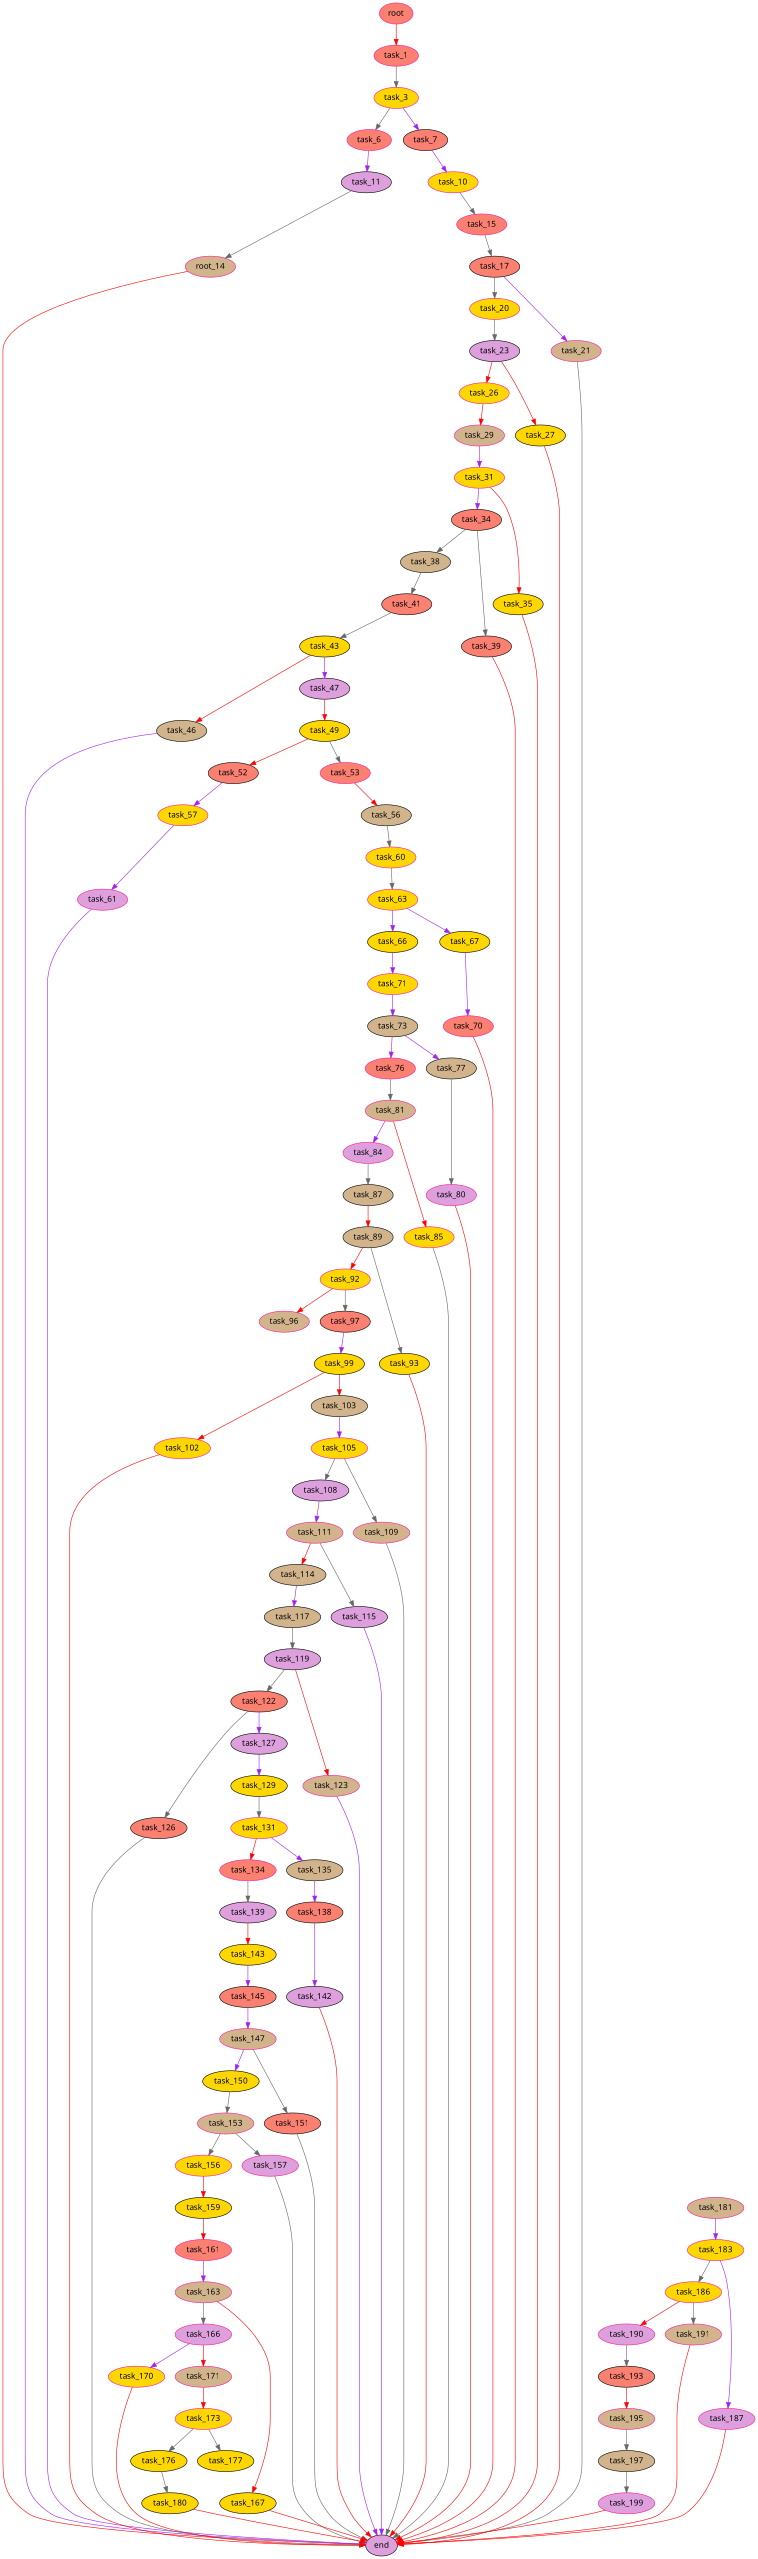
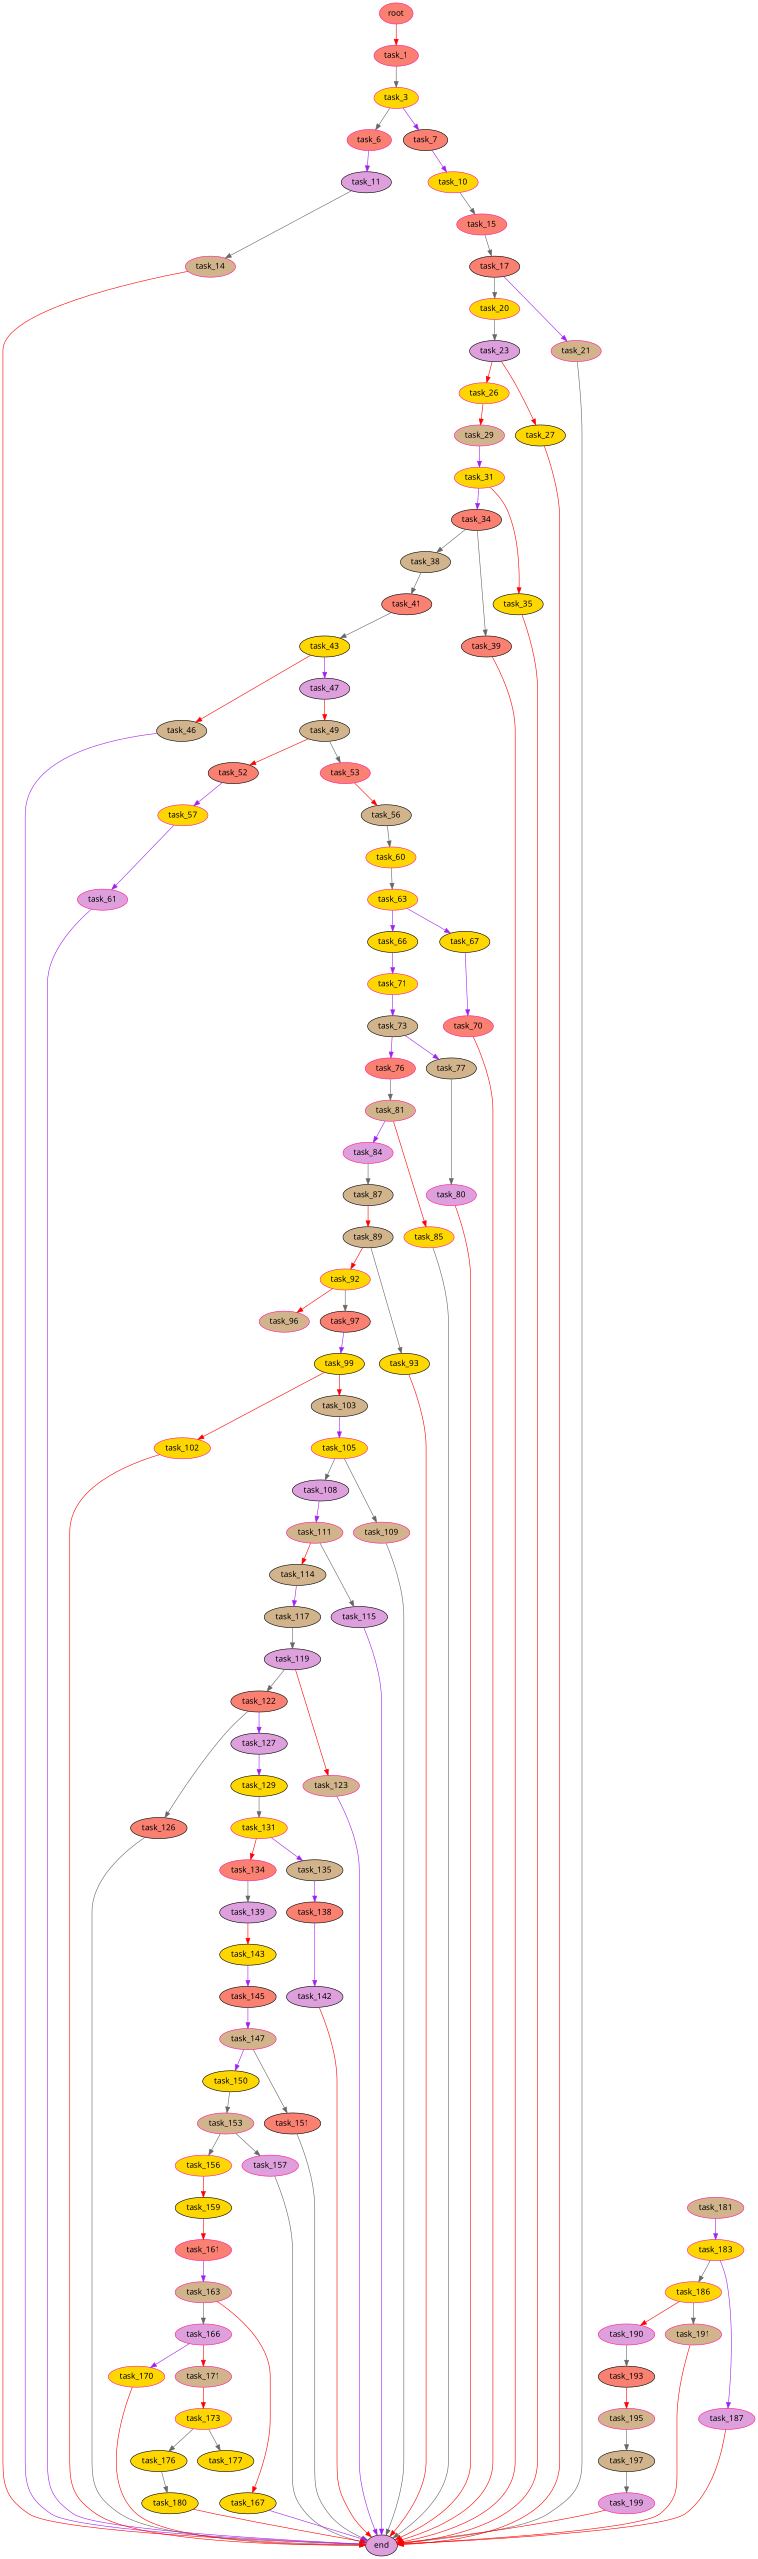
node "root_14": label "root_14" -> "task_14"
node "task_49": fillcolor gold -> tan
edge "task_167" -> "end": color red -> purple
